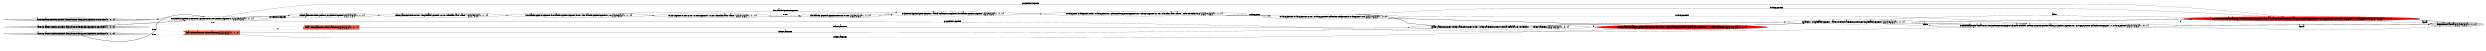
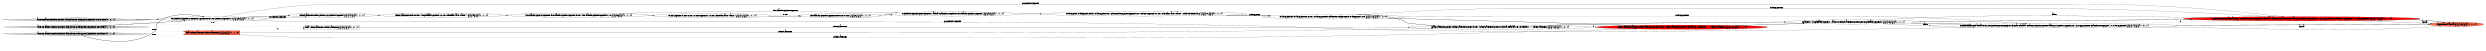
node "assertNotNull(actual)@@@15@@@['1', '1', '1']": fillcolor lightgray -> tomato
node "final SelectStatement selectStatement@@@2@@@['0', '0', '1']": fillcolor tomato -> white
